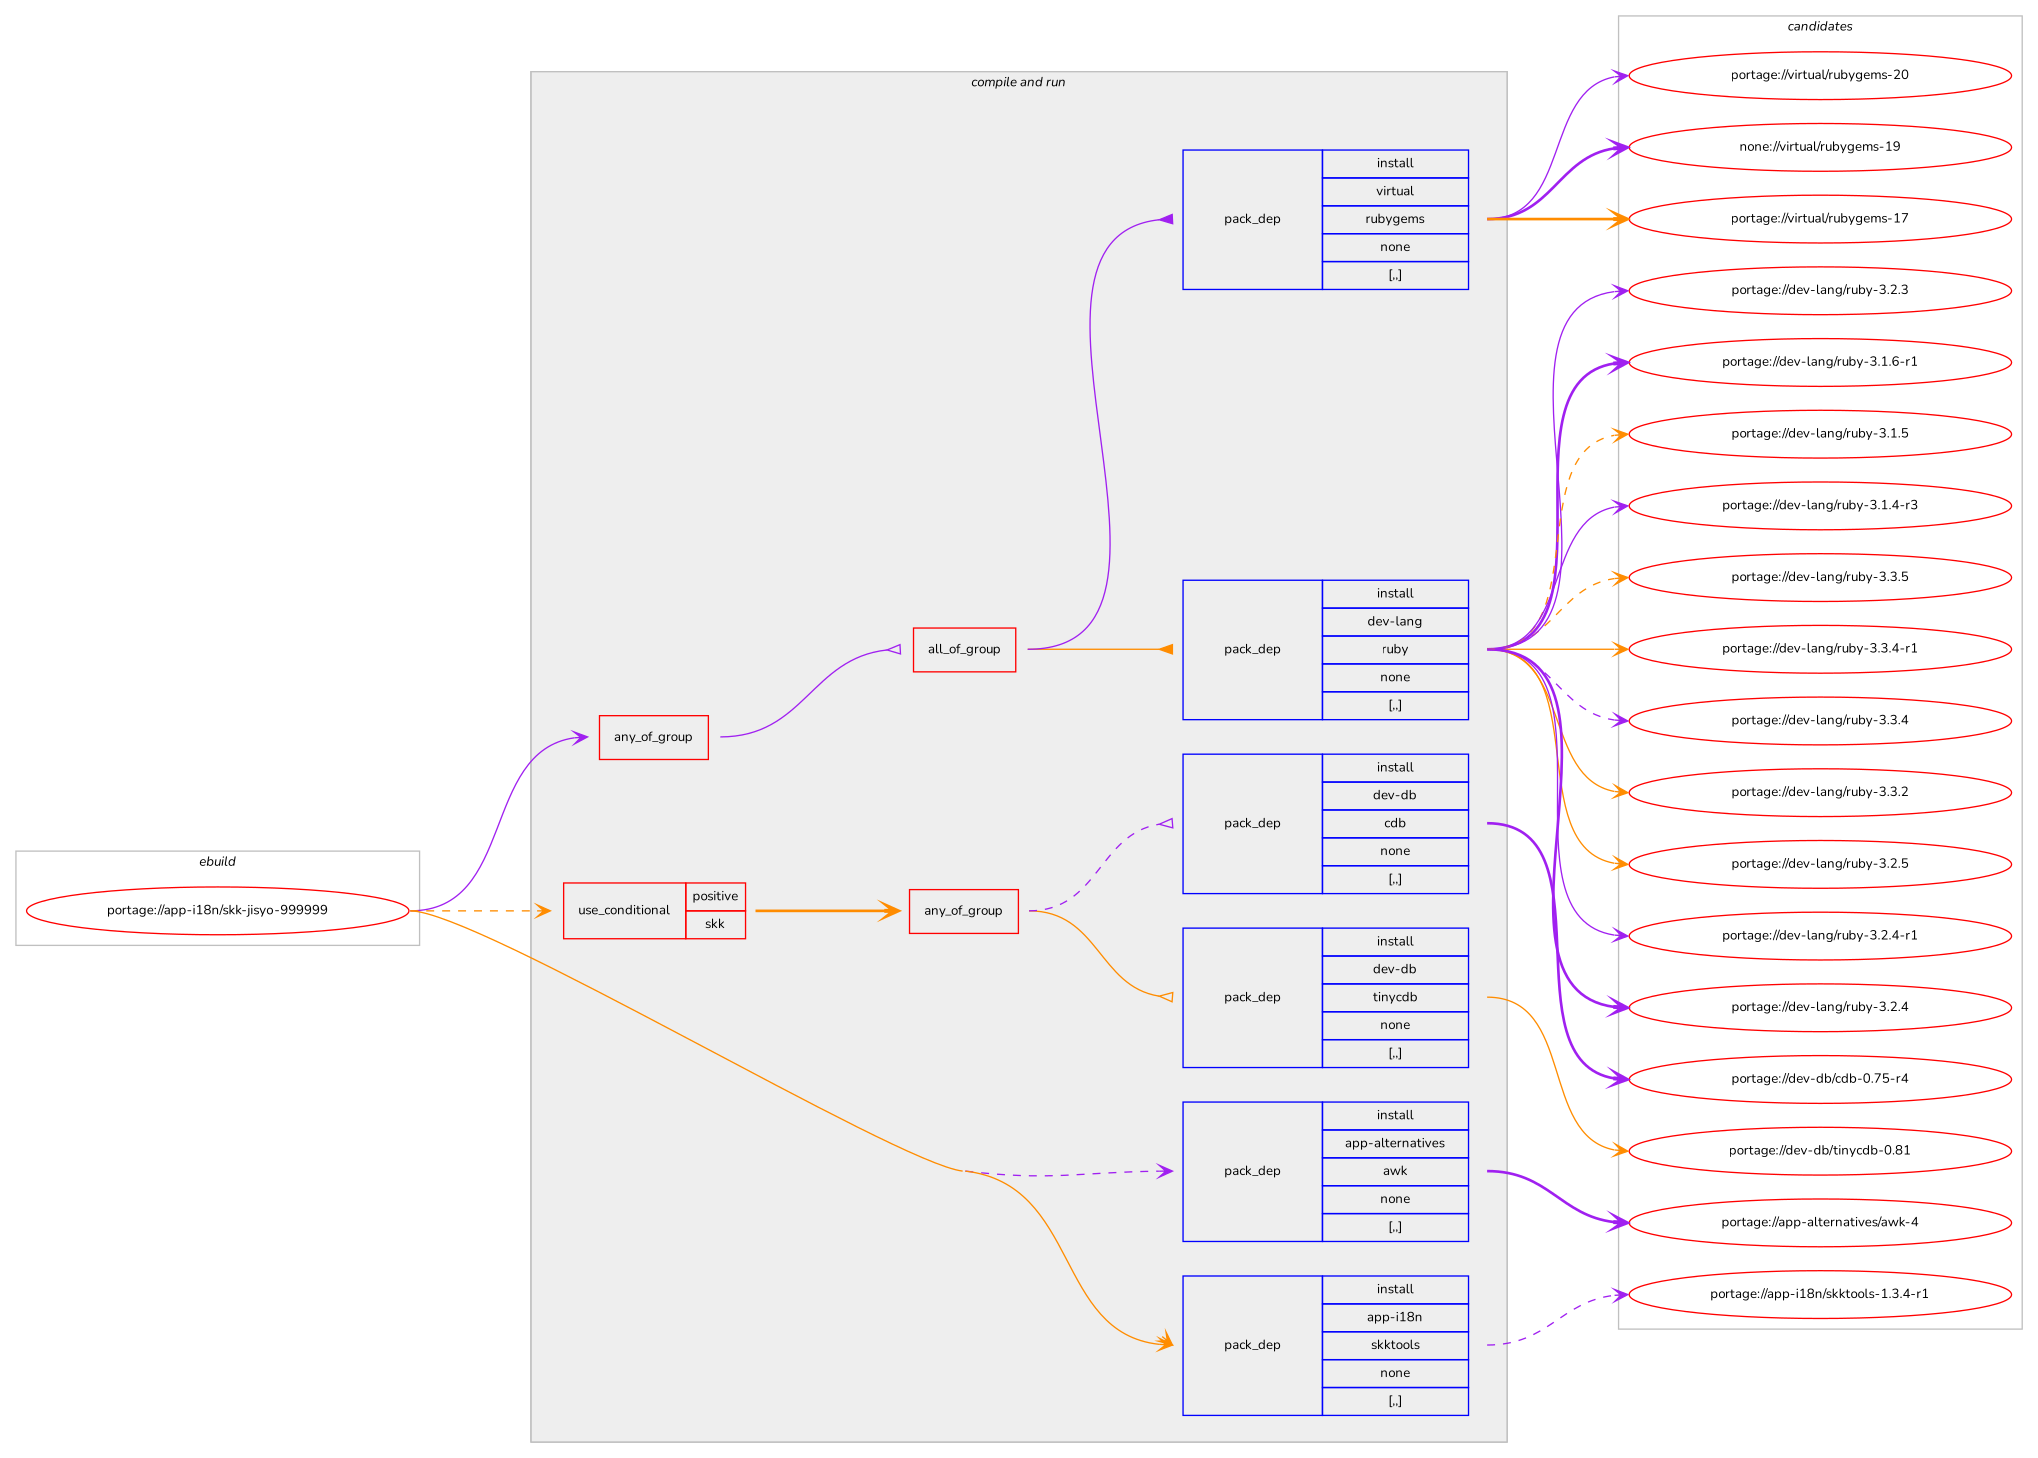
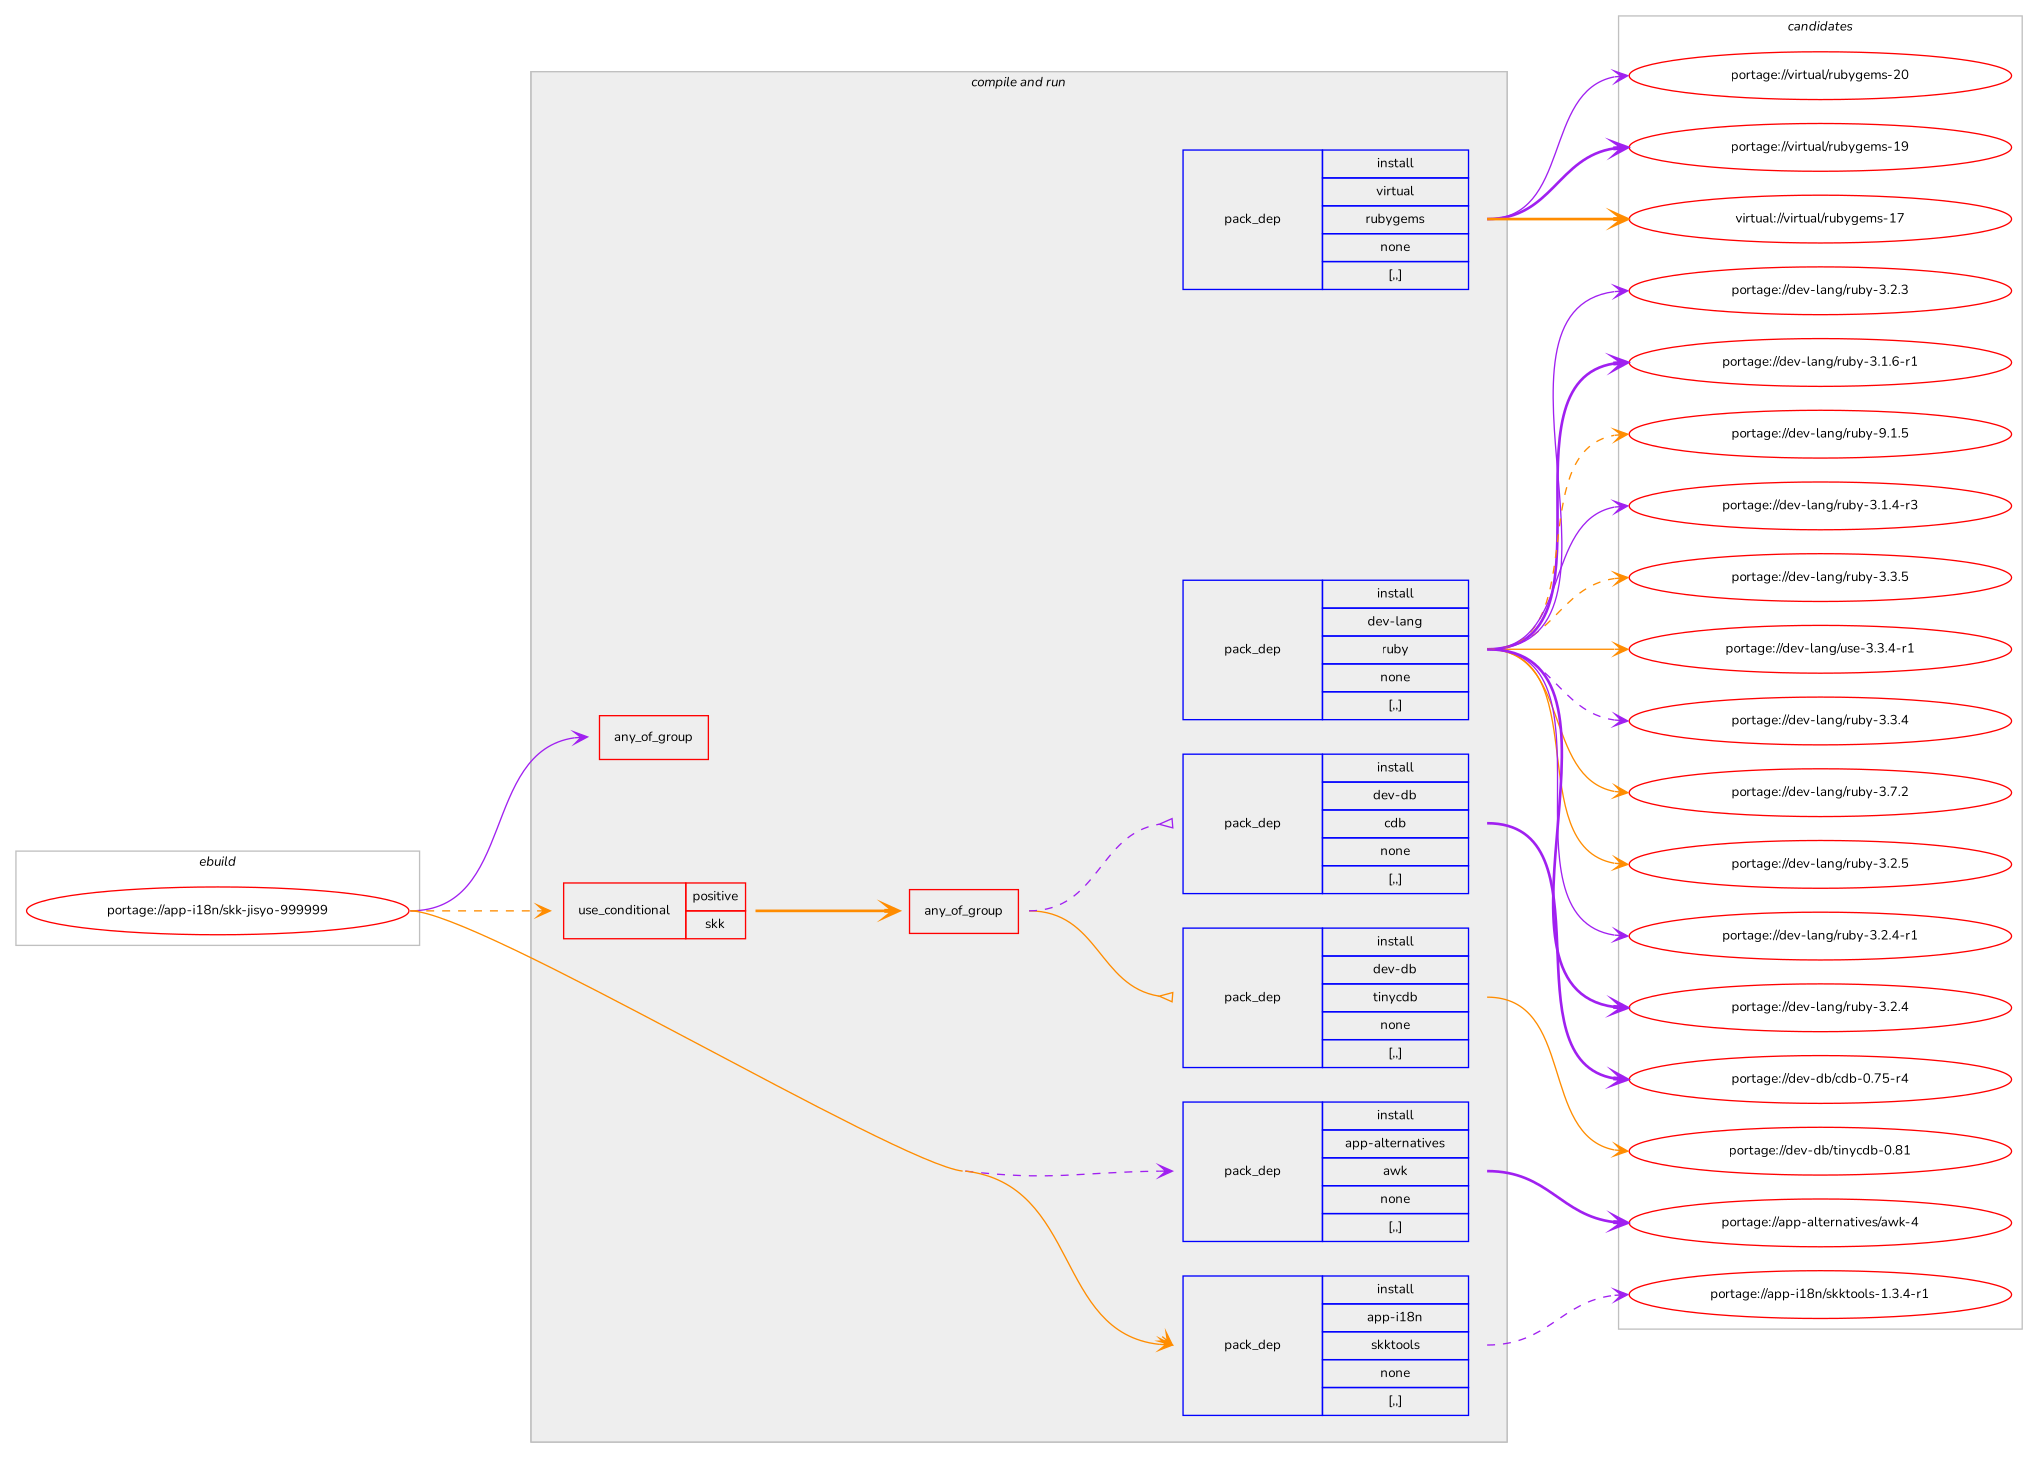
node "none://virtual/rubygems-19": label "none://virtual/rubygems-19" -> "portage://virtual/rubygems-19"
node "portage://virtual/rubygems-17": label "portage://virtual/rubygems-17" -> "virtual://virtual/rubygems-17"
node "portage://dev-lang/ruby-3.1.5": label "portage://dev-lang/ruby-3.1.5" -> "portage://dev-lang/ruby-9.1.5"
node "all_of_group": removed
node "portage://dev-lang/ruby-3.3.4-r1": label "portage://dev-lang/ruby-3.3.4-r1" -> "portage://dev-lang/use-3.3.4-r1"
node "portage://dev-lang/ruby-3.3.2": label "portage://dev-lang/ruby-3.3.2" -> "portage://dev-lang/ruby-3.7.2"
